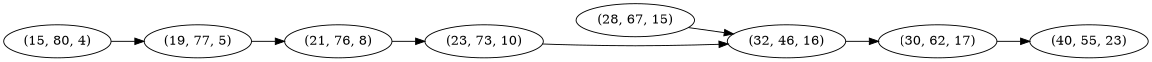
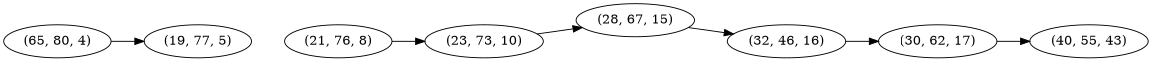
node "(15, 80, 4)": label "(15, 80, 4)" -> "(65, 80, 4)"
edge "(19, 77, 5)" -> "(21, 76, 8)": removed
node "(40, 55, 23)": label "(40, 55, 23)" -> "(40, 55, 43)"
edge "(23, 73, 10)" -> "(32, 46, 16)": now "(23, 73, 10)" -> "(28, 67, 15)"
